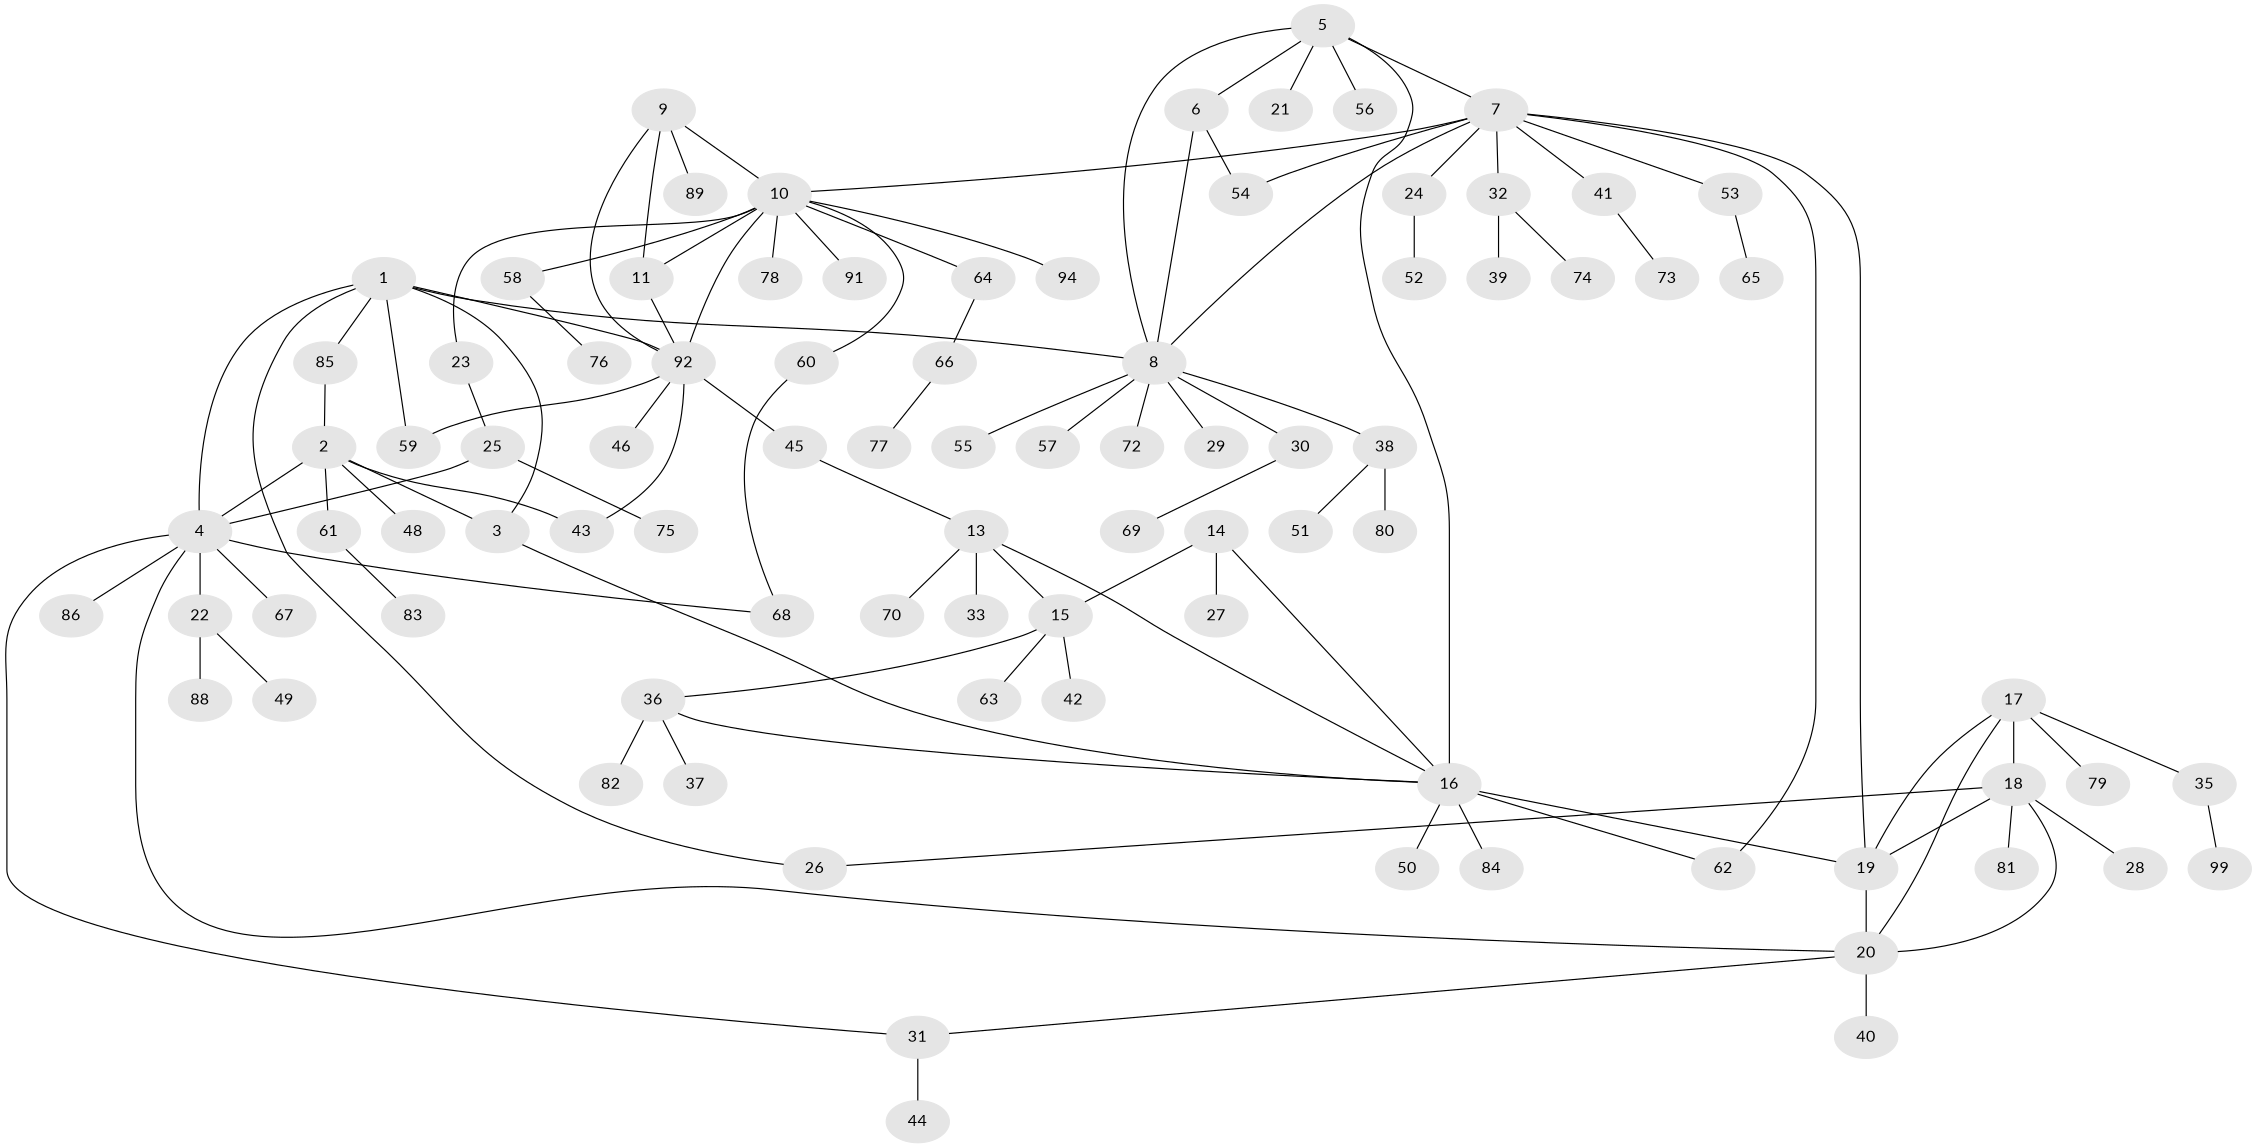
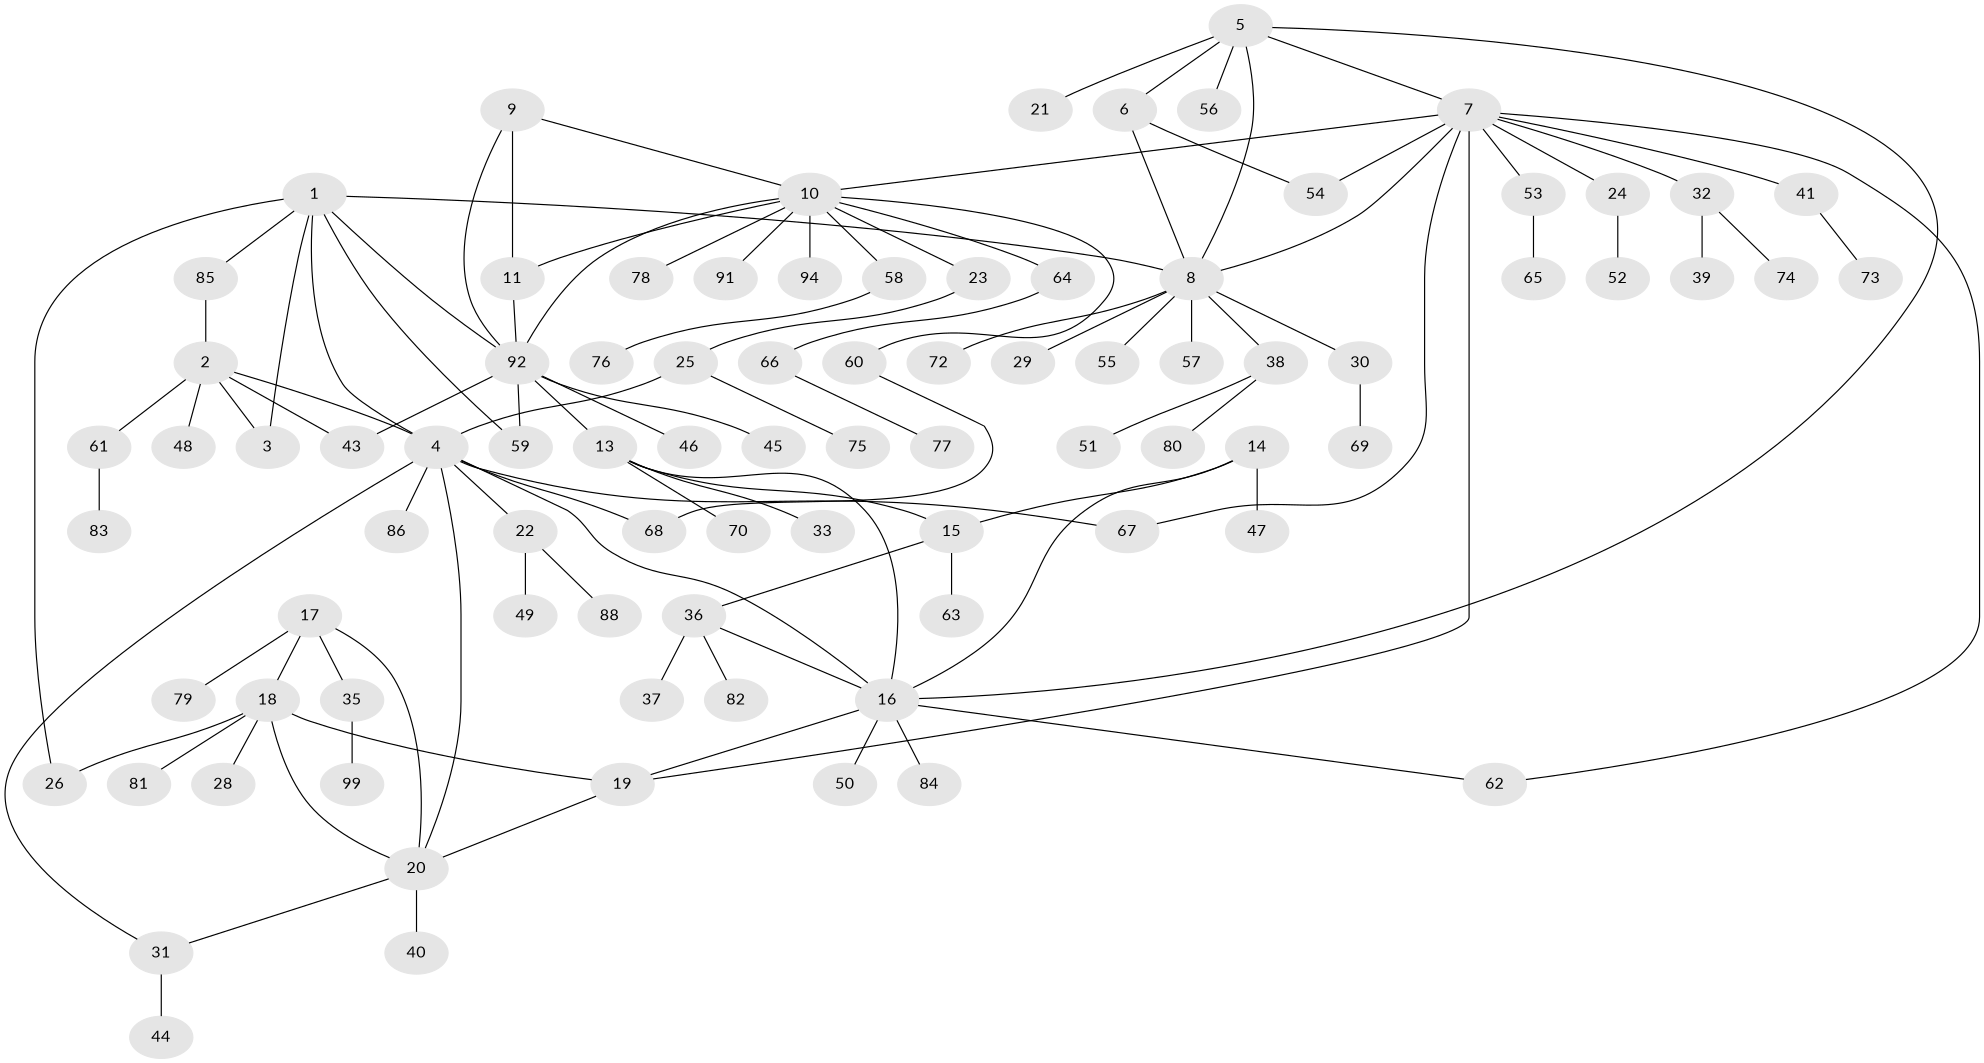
node "89": removed
edge "7" -- "67": added
edge "45" -- "13": now "92" -- "13"
node "27": label "27" -> "47"
node "42": removed
edge "3" -- "16": now "4" -- "16"
edge "17" -- "19": removed
